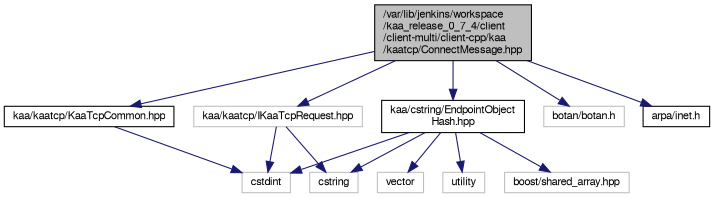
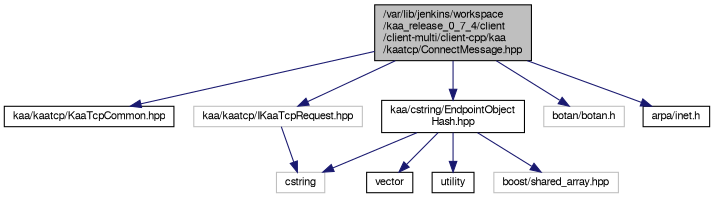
node "cstdint": removed
node "vector": color grey75 -> black
node "utility": color grey75 -> black
